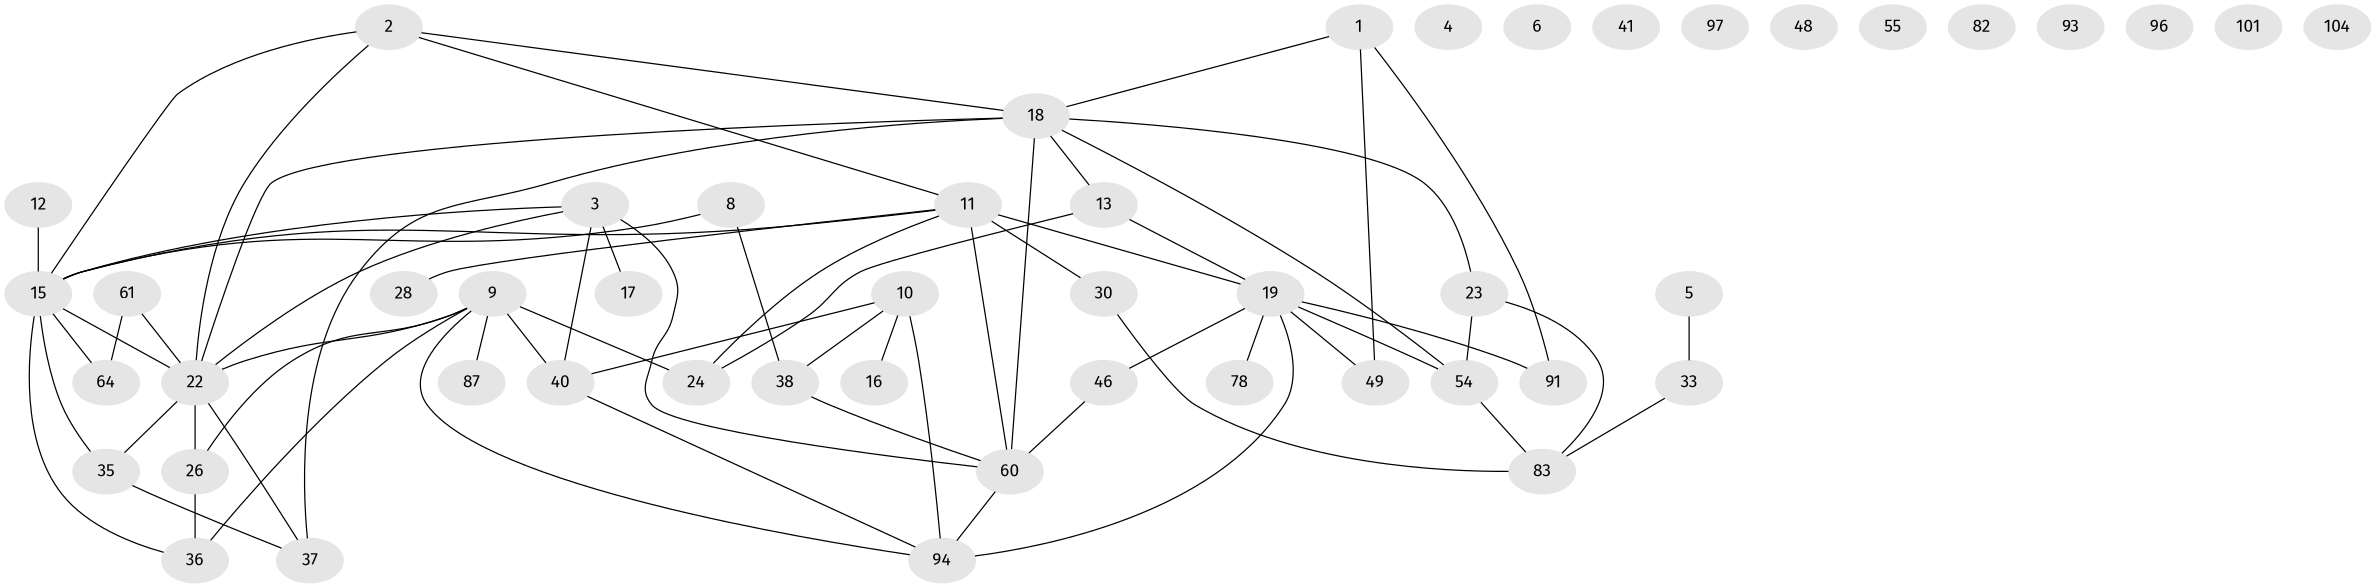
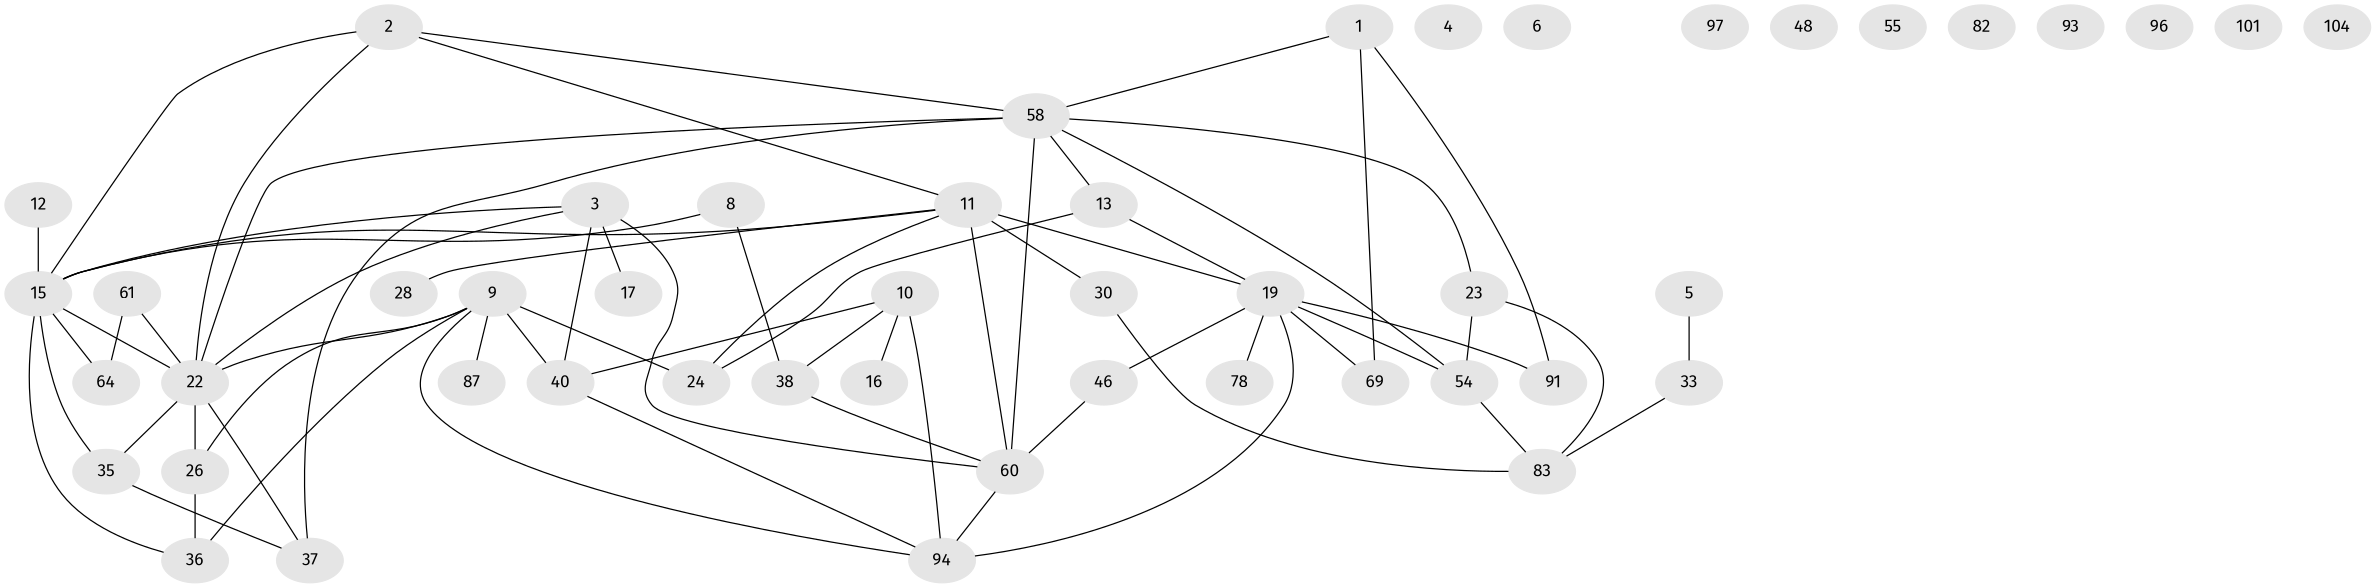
node "41": removed
node "18": label "18" -> "58"
node "49": label "49" -> "69"
